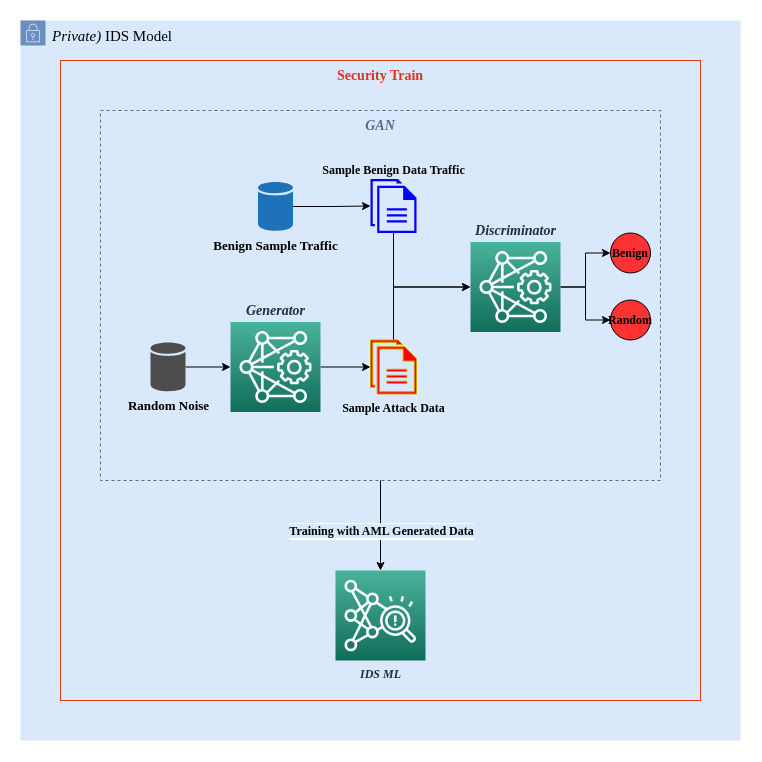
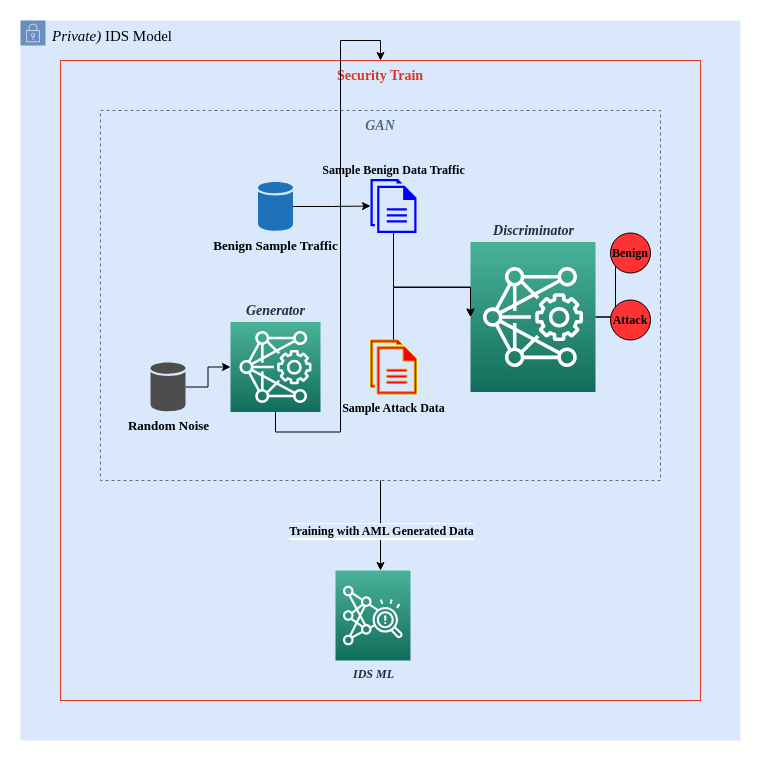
node "Discriminator": size 90x90 -> 125x150
node "Random": label "Random" -> "Attack"
node "Random Noise": moved (168, 367) -> (168, 387)
edge "Generator" -> "Sample Attack Data": now "Generator" -> "Security Train"
node "IDS ML": size 90x90 -> 75x90
